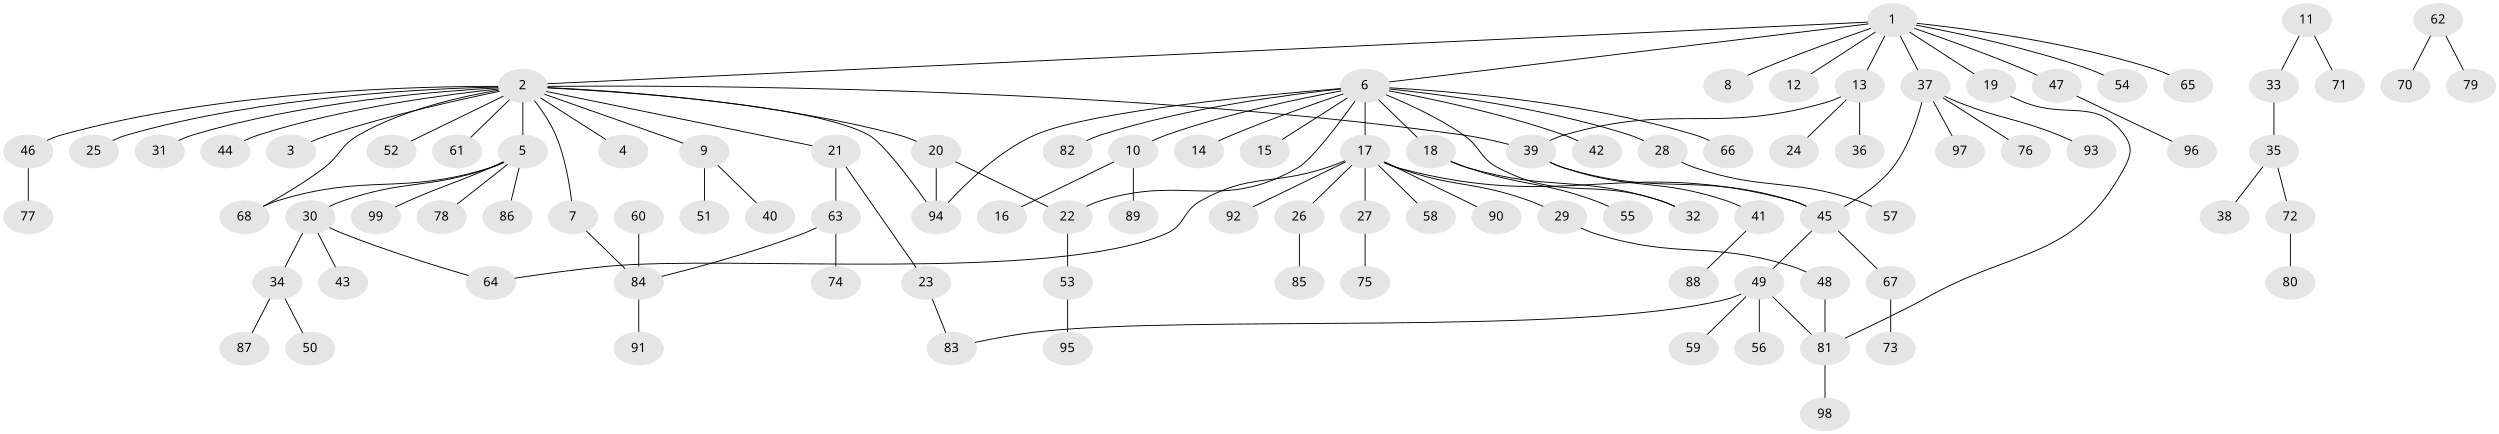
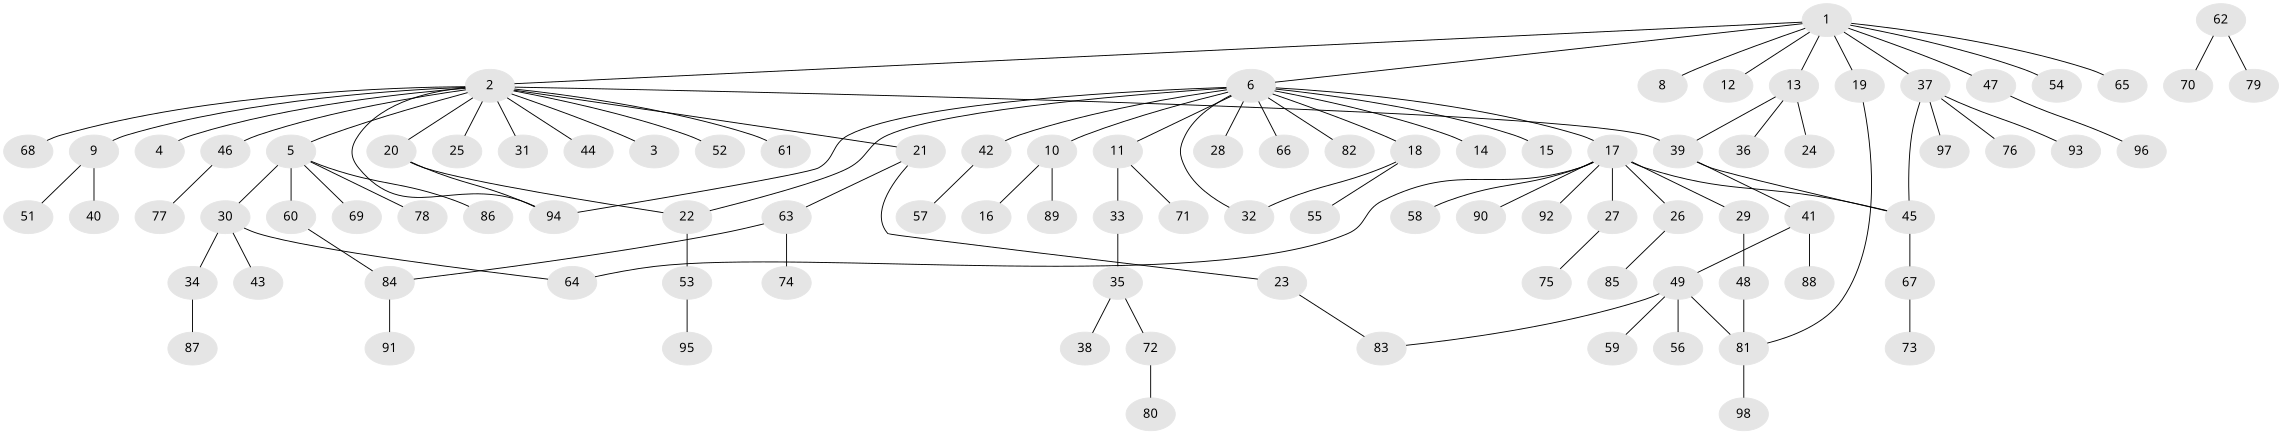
edge "6" -- "11": added
edge "28" -- "57": now "42" -- "57"
edge "5" -- "68": now "5" -- "60"
node "99": label "99" -> "69"
node "7": removed
edge "45" -- "49": now "41" -- "49"
node "50": removed
